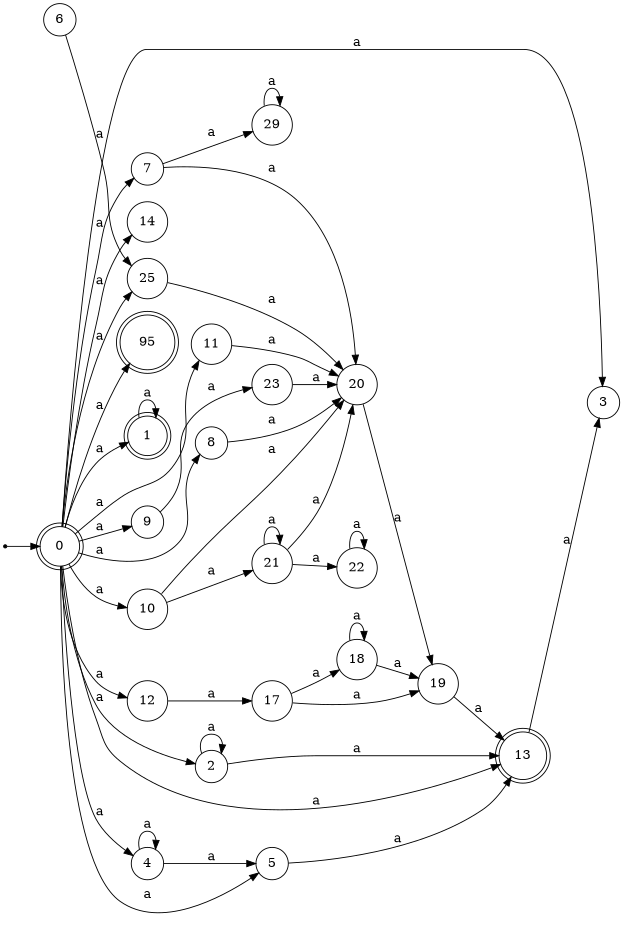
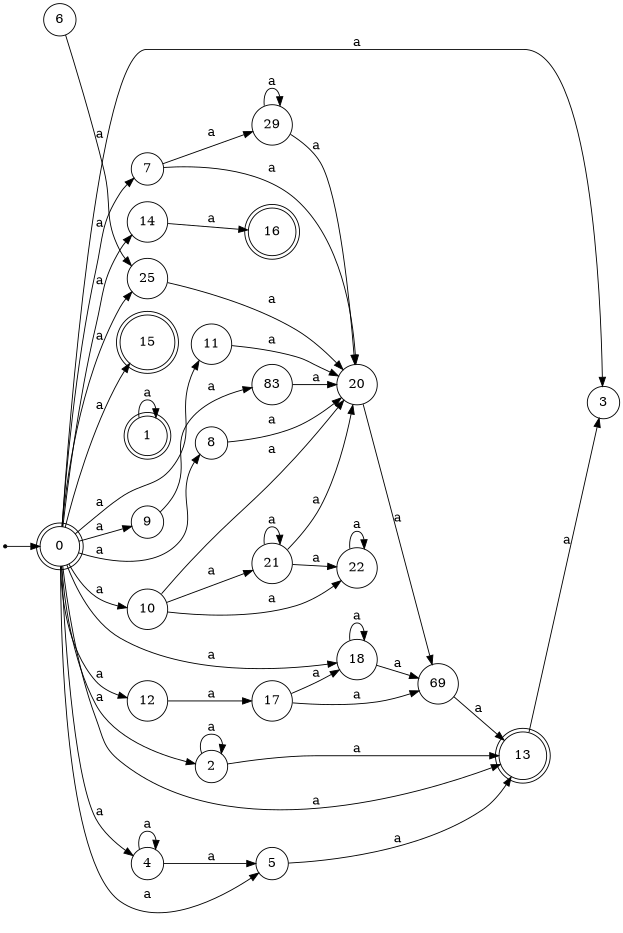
node "16": added
edge "29" -> "20": added, label "a"
node "95": label "95" -> "15"
node "23": label "23" -> "83"
edge "0" -> "1": now "0" -> "18"
edge "10" -> "22": added, label "a"
node "19": label "19" -> "69"
